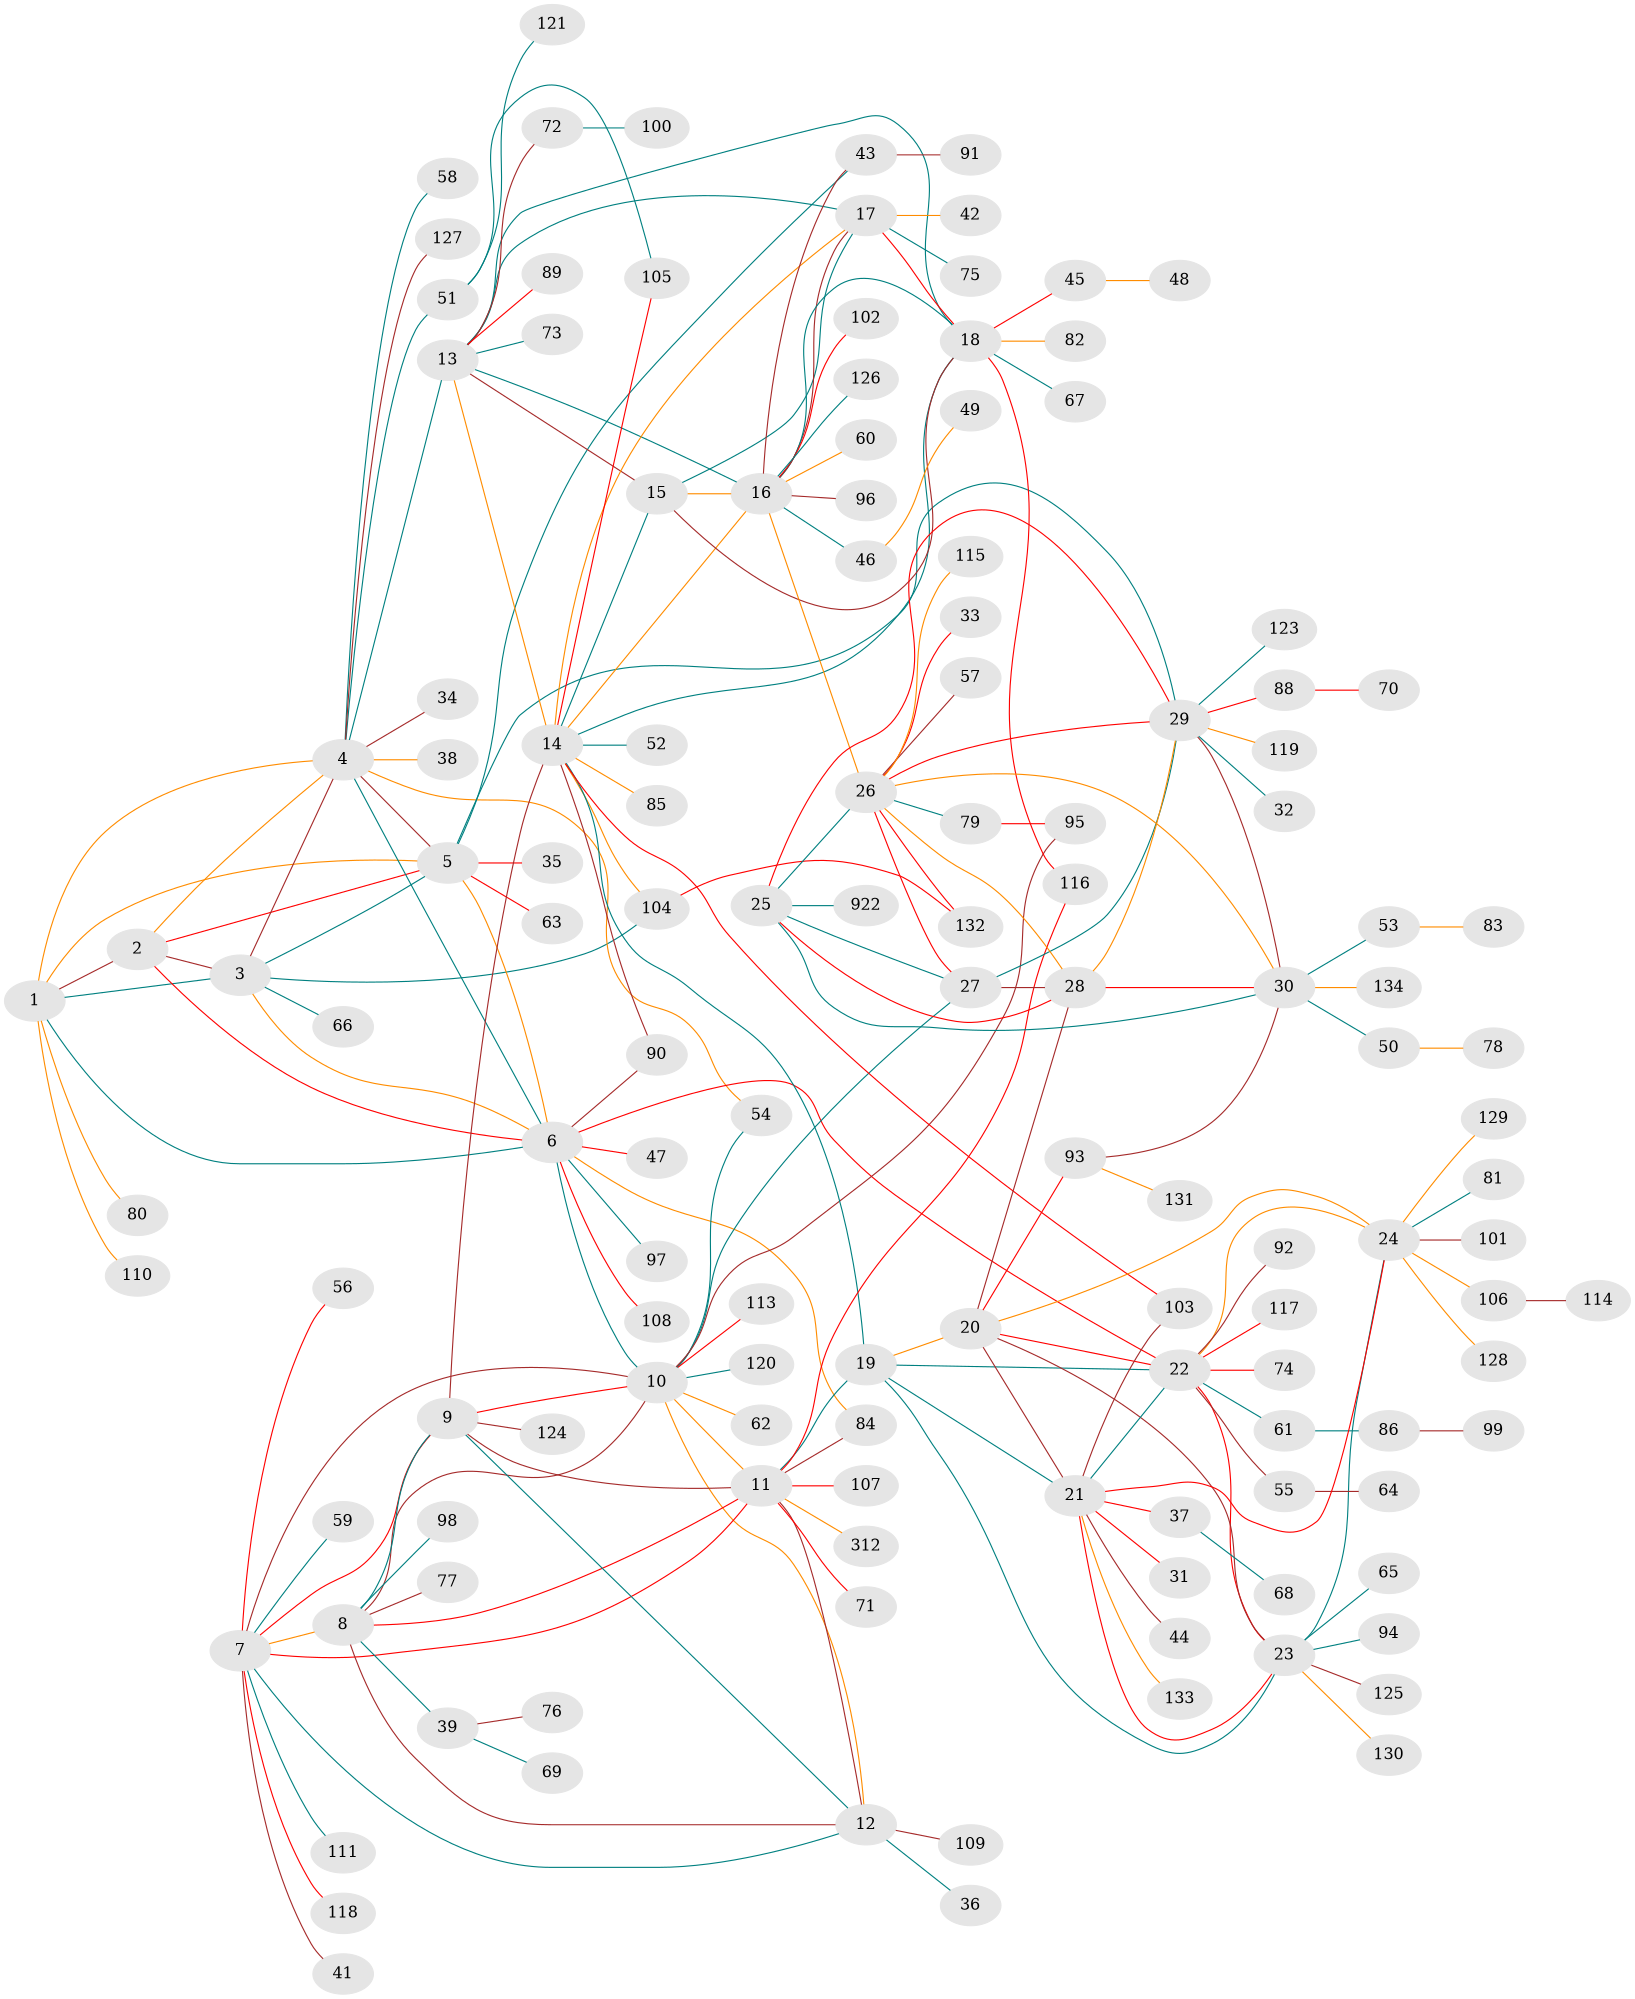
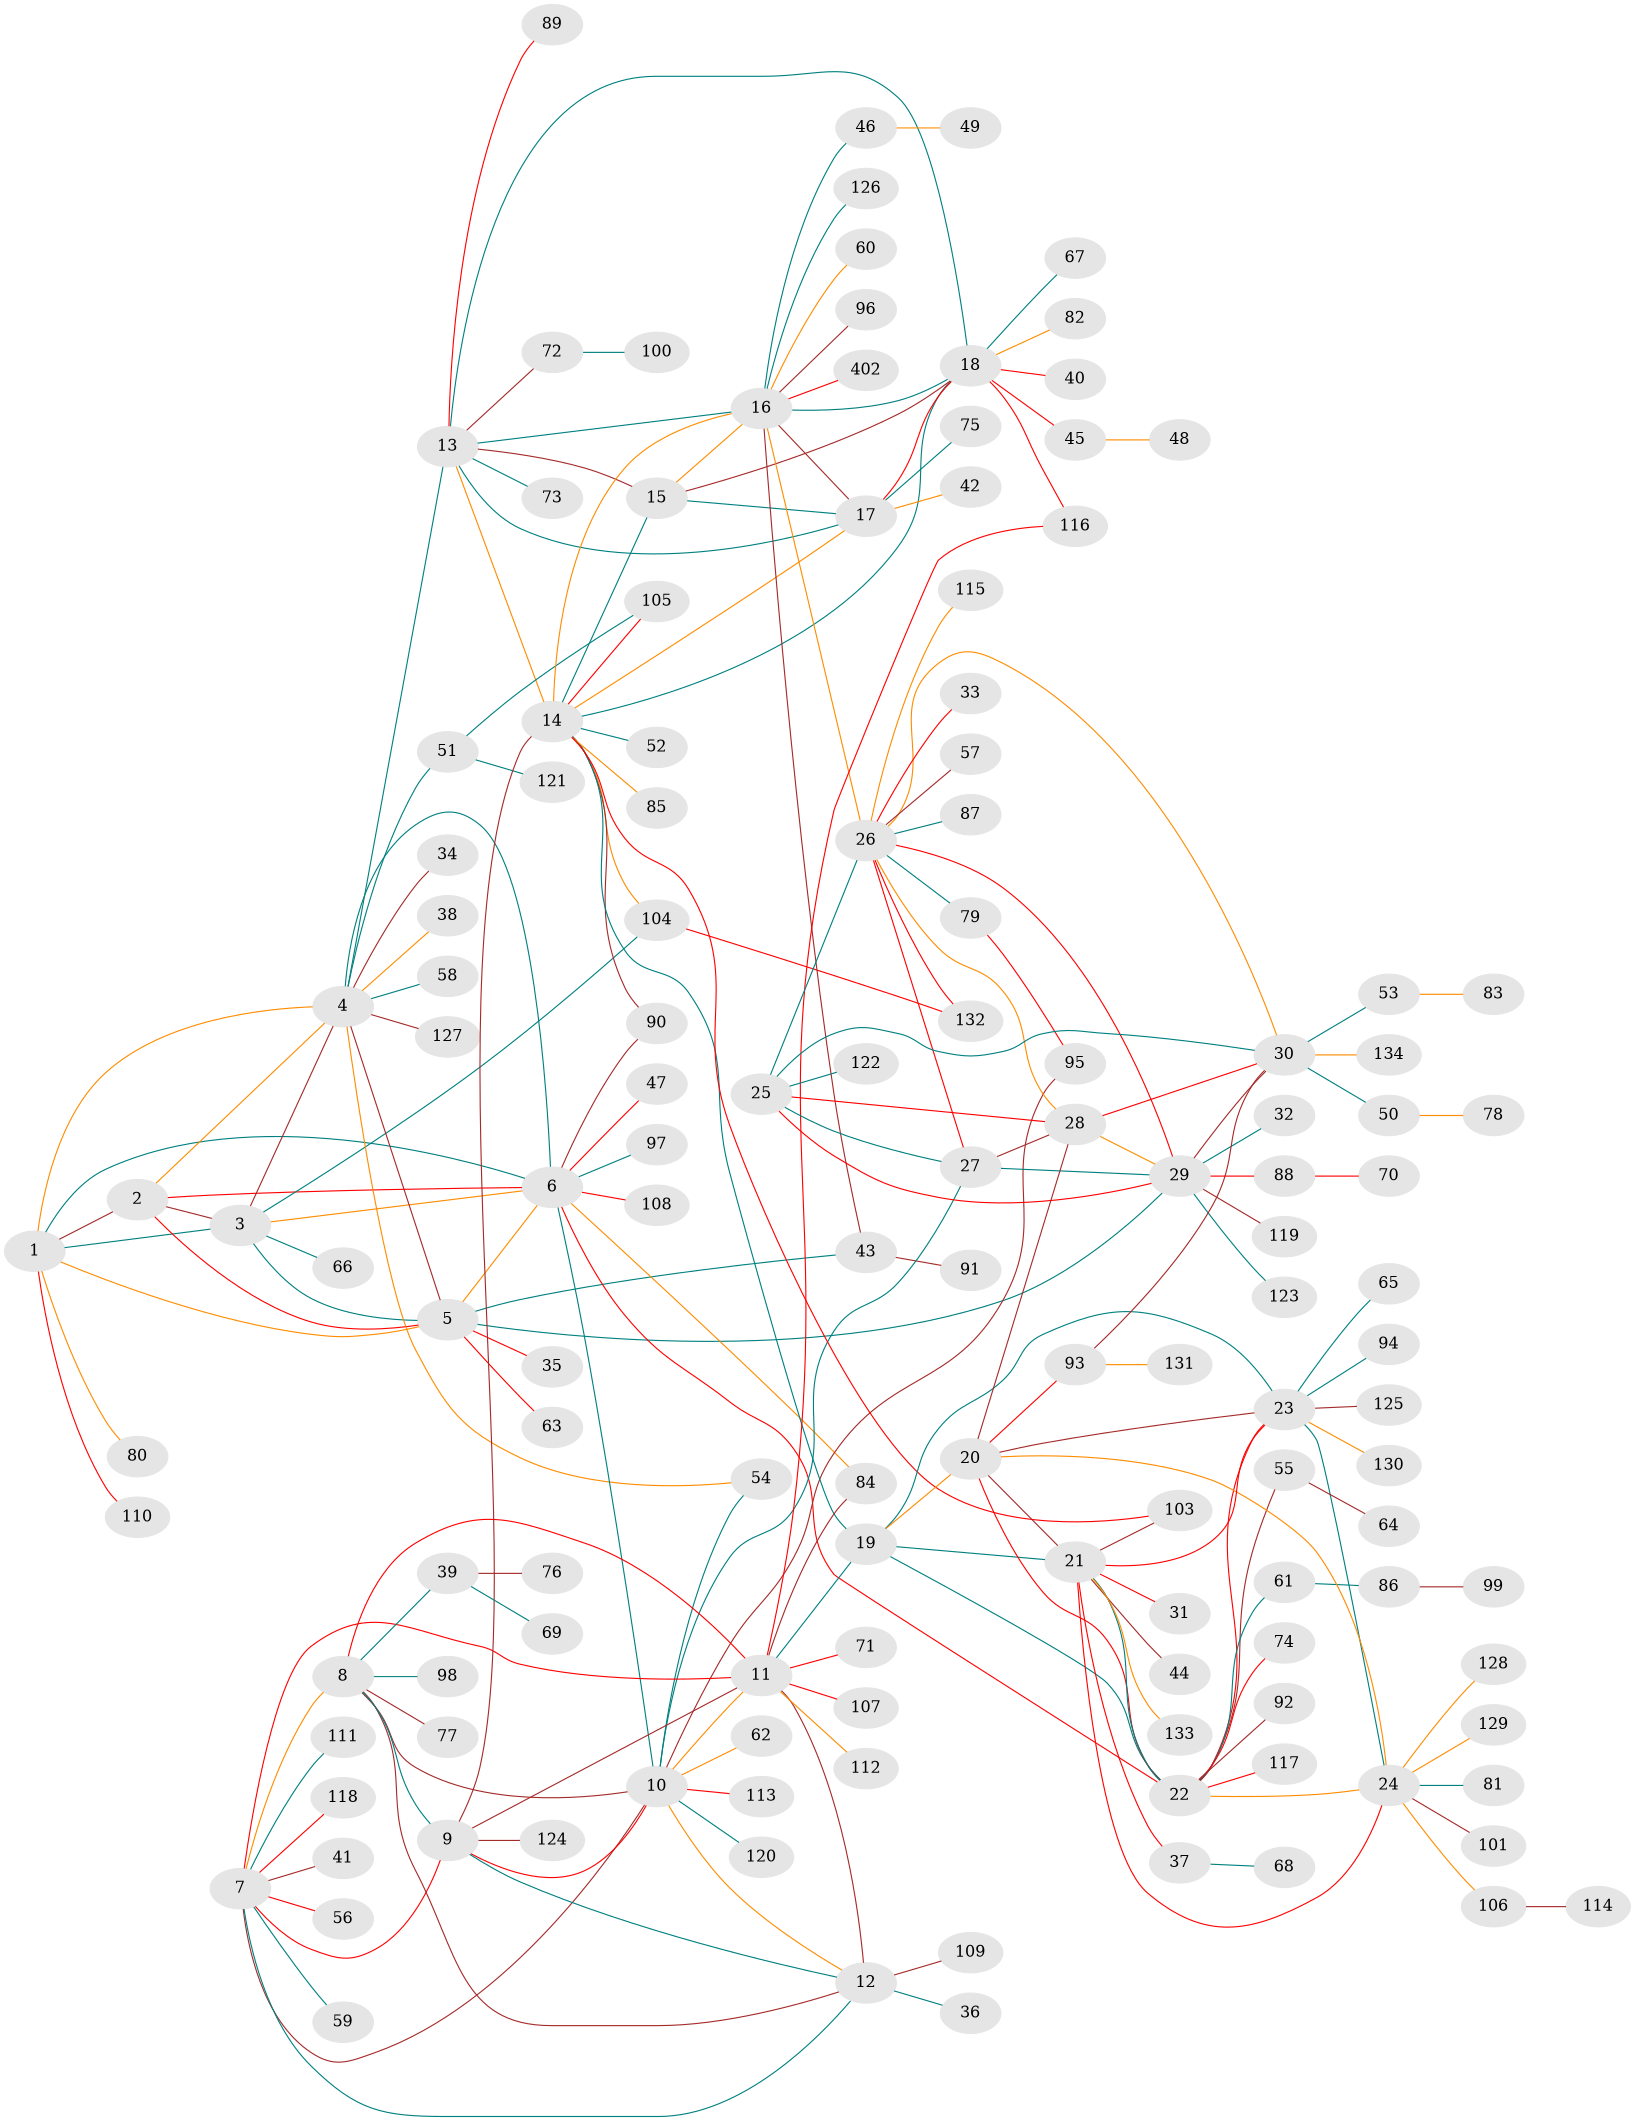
node "102": label "102" -> "402"
node "40": added
edge "29" -- "119": color darkorange -> brown
node "87": added
node "922": label "922" -> "122"
edge "1" -- "110": color darkorange -> red
node "312": label "312" -> "112"
